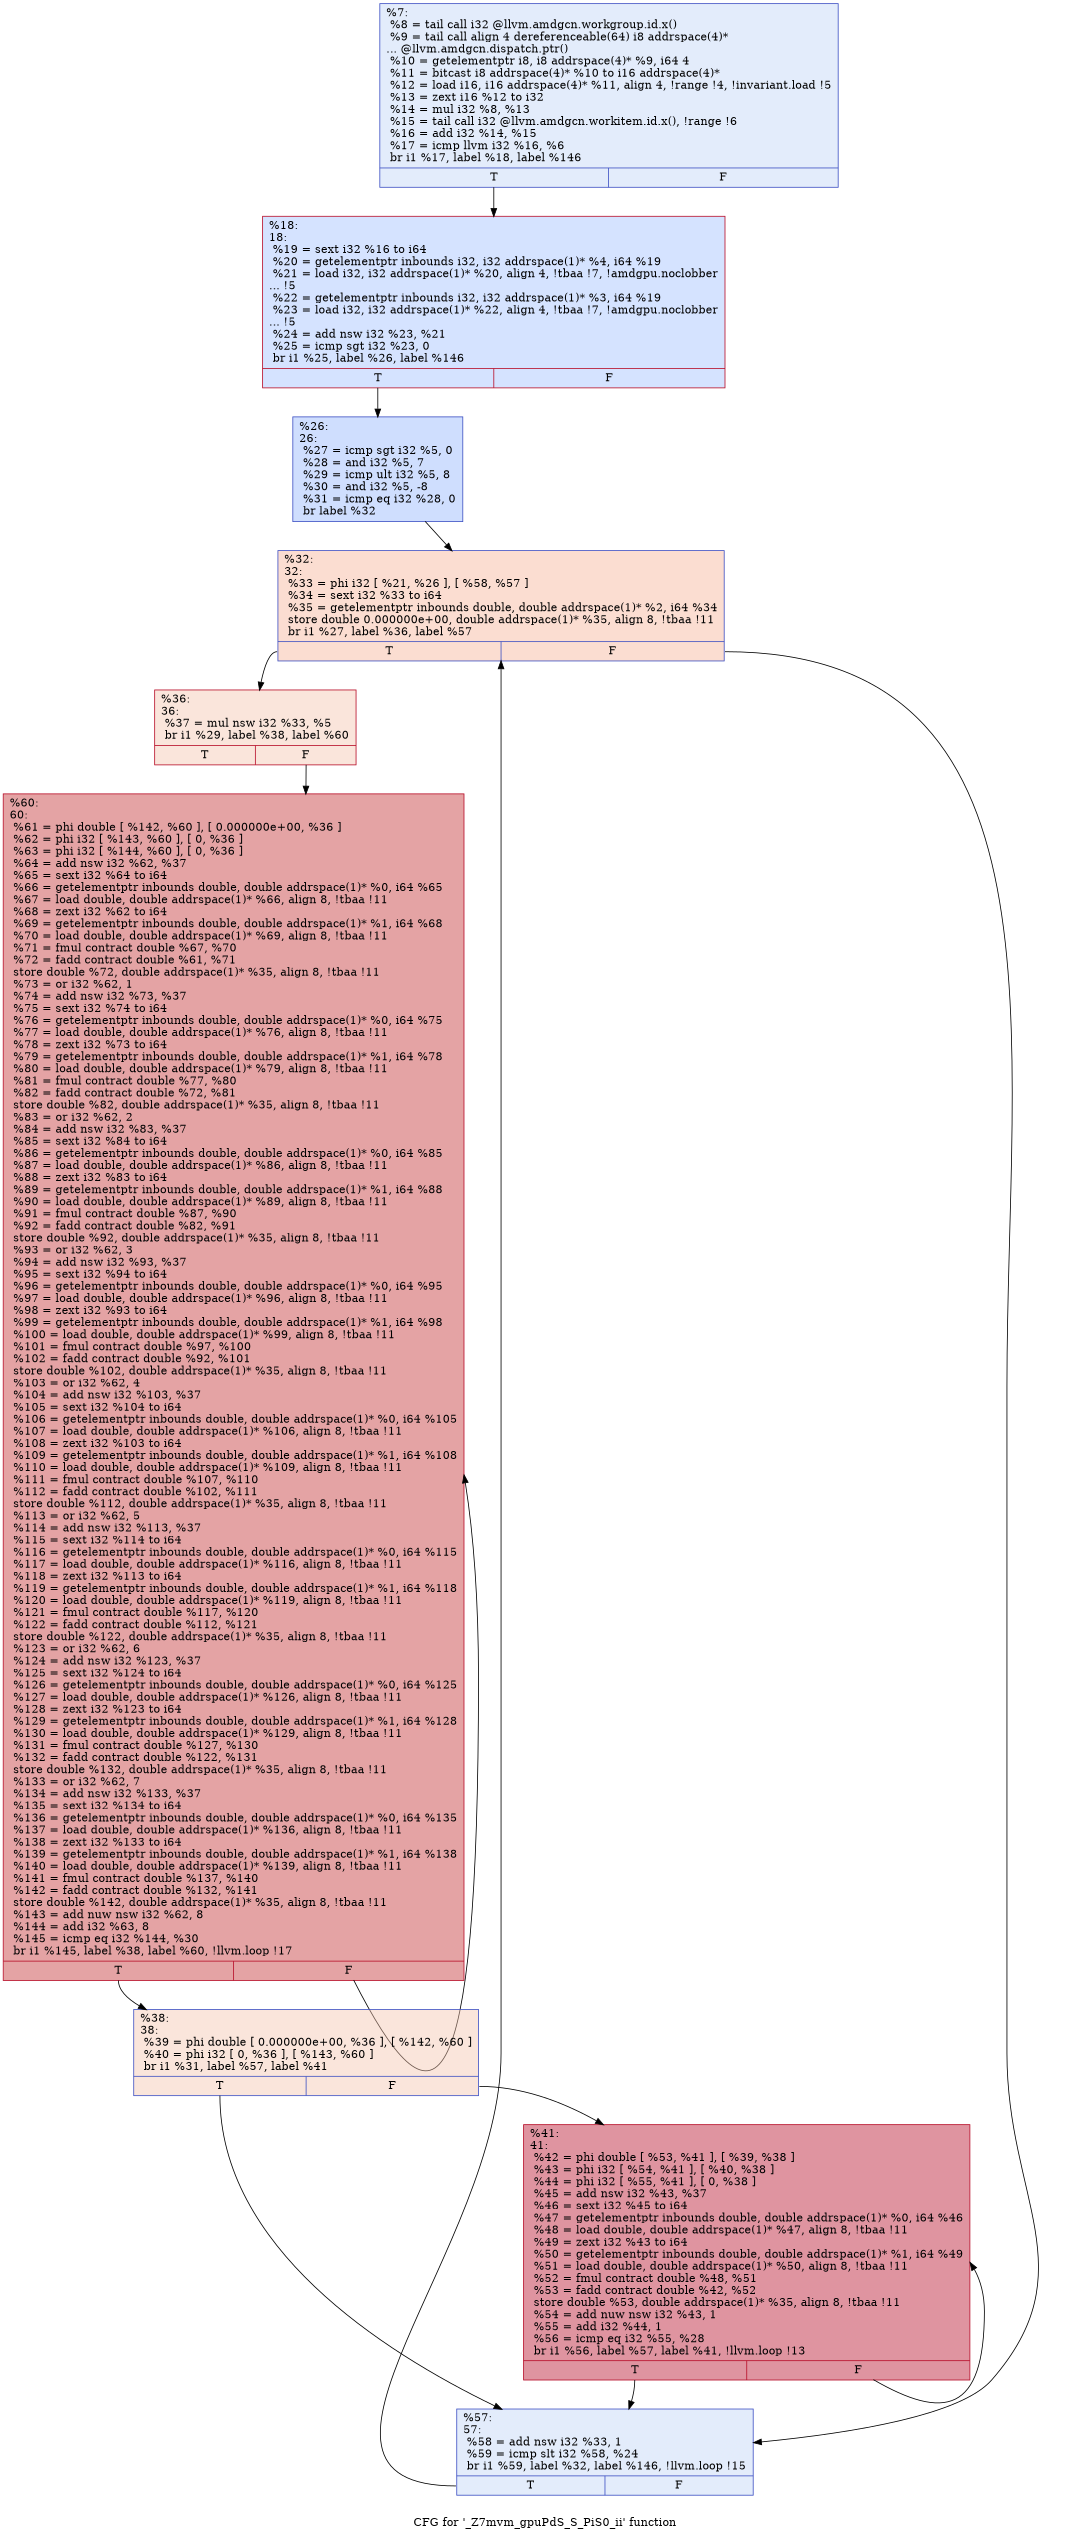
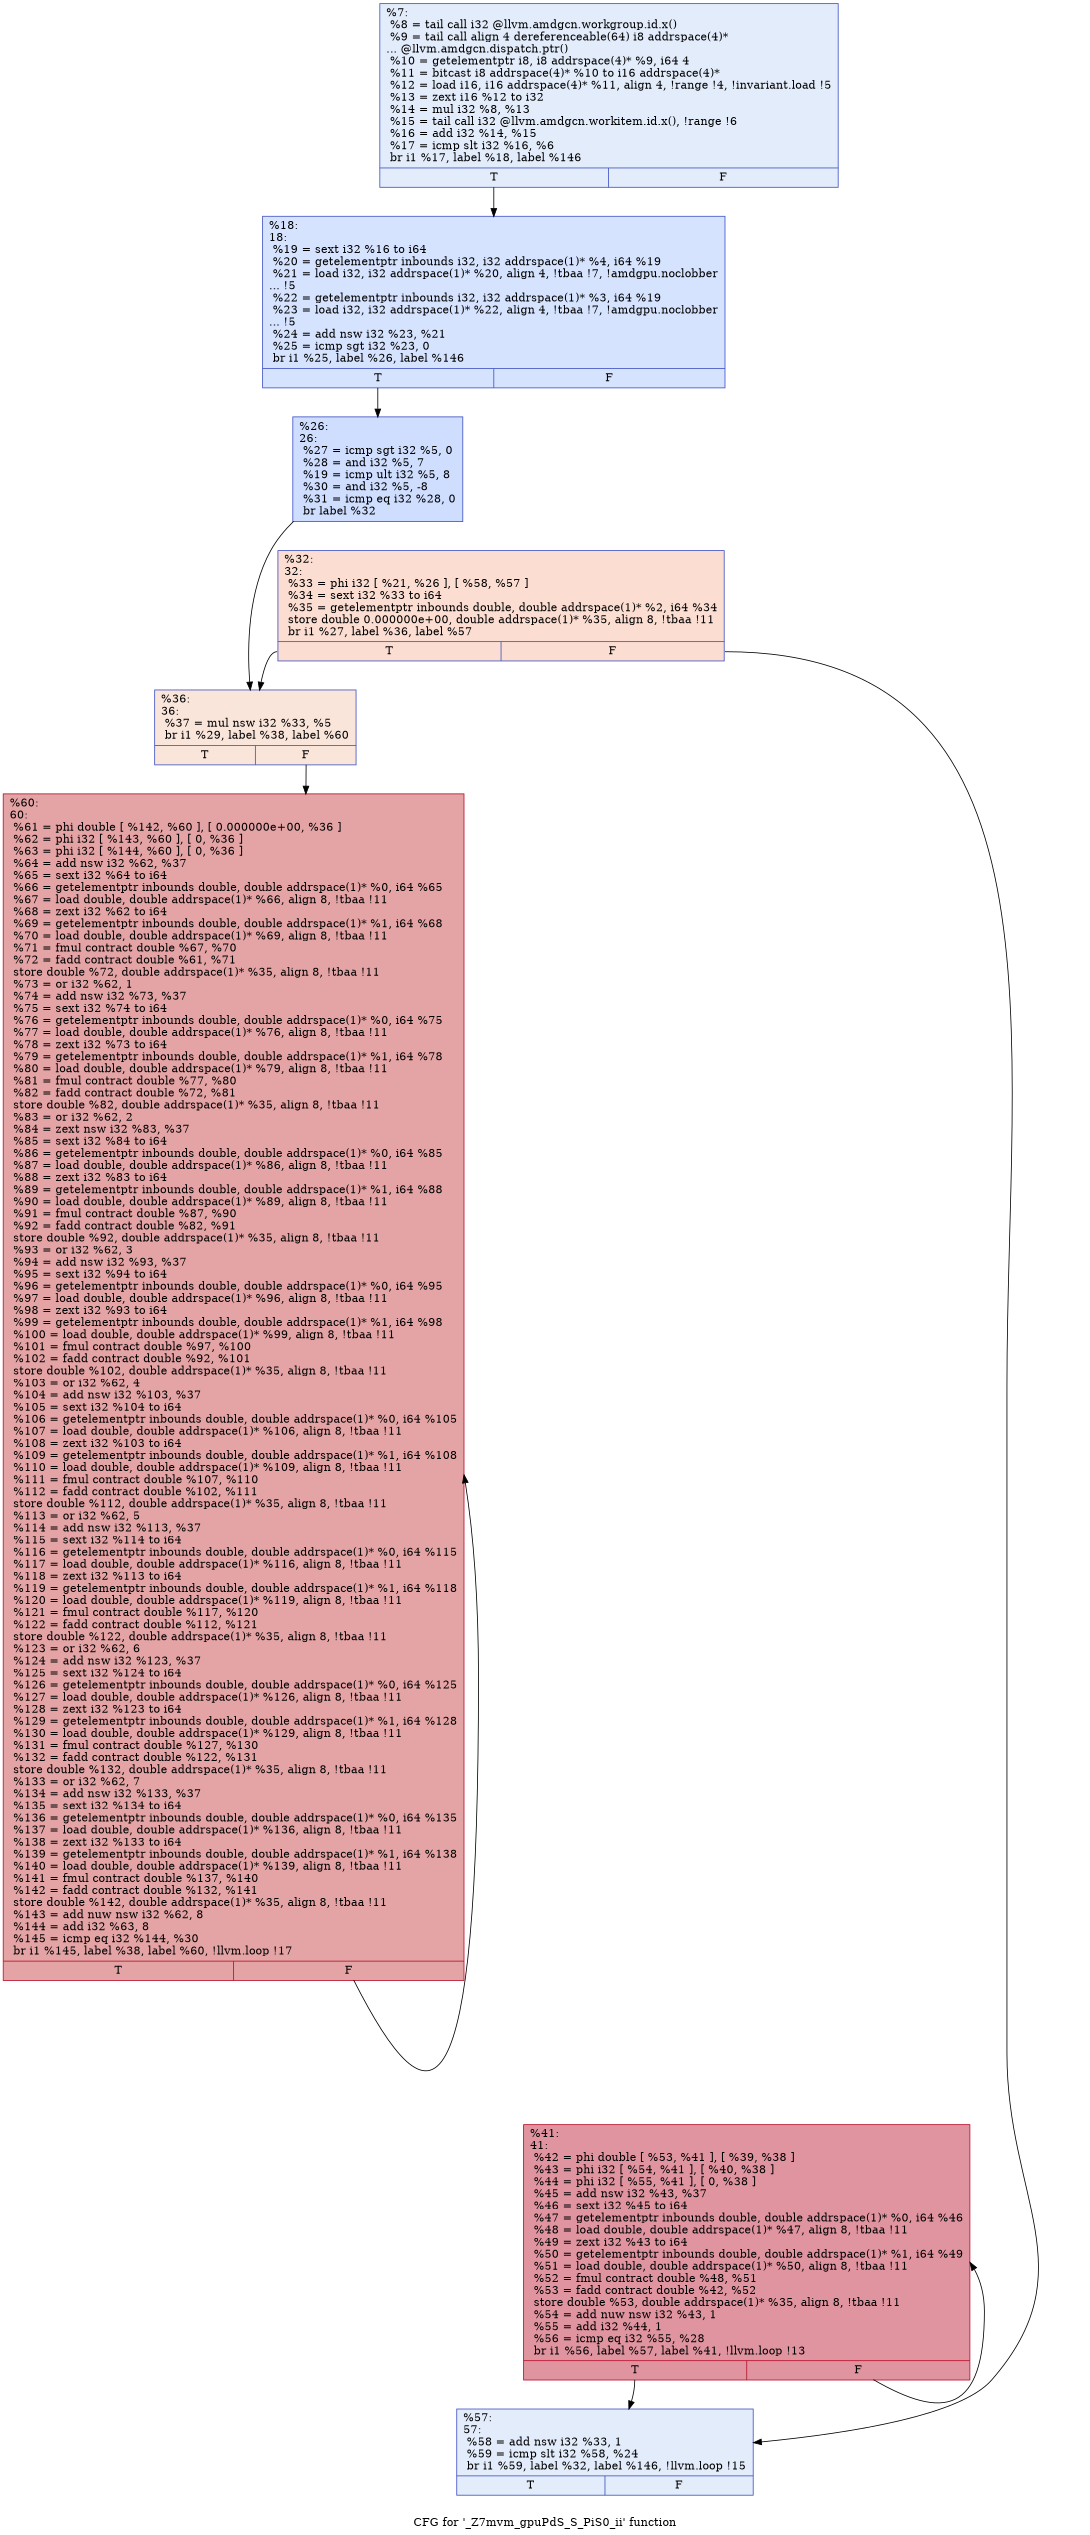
node "%7:": text "%17 = icmp llvm i32 %16, %6" -> "%17 = icmp slt i32 %16, %6"
node "%18:": color #b70d28ff -> #3d50c3ff
node "%26:": text "%29 = icmp ult i32 %5, 8" -> "%19 = icmp ult i32 %5, 8"
edge "%26:" -> "%32:": now "%26:" -> "%36:"
node "%36:": color #b70d28ff -> #3d50c3ff
node "%60:": text "%84 = add nsw i32 %83, %37" -> "%84 = zext nsw i32 %83, %37"
edge "%57:" -> "%32:": removed
node "%38:": removed
